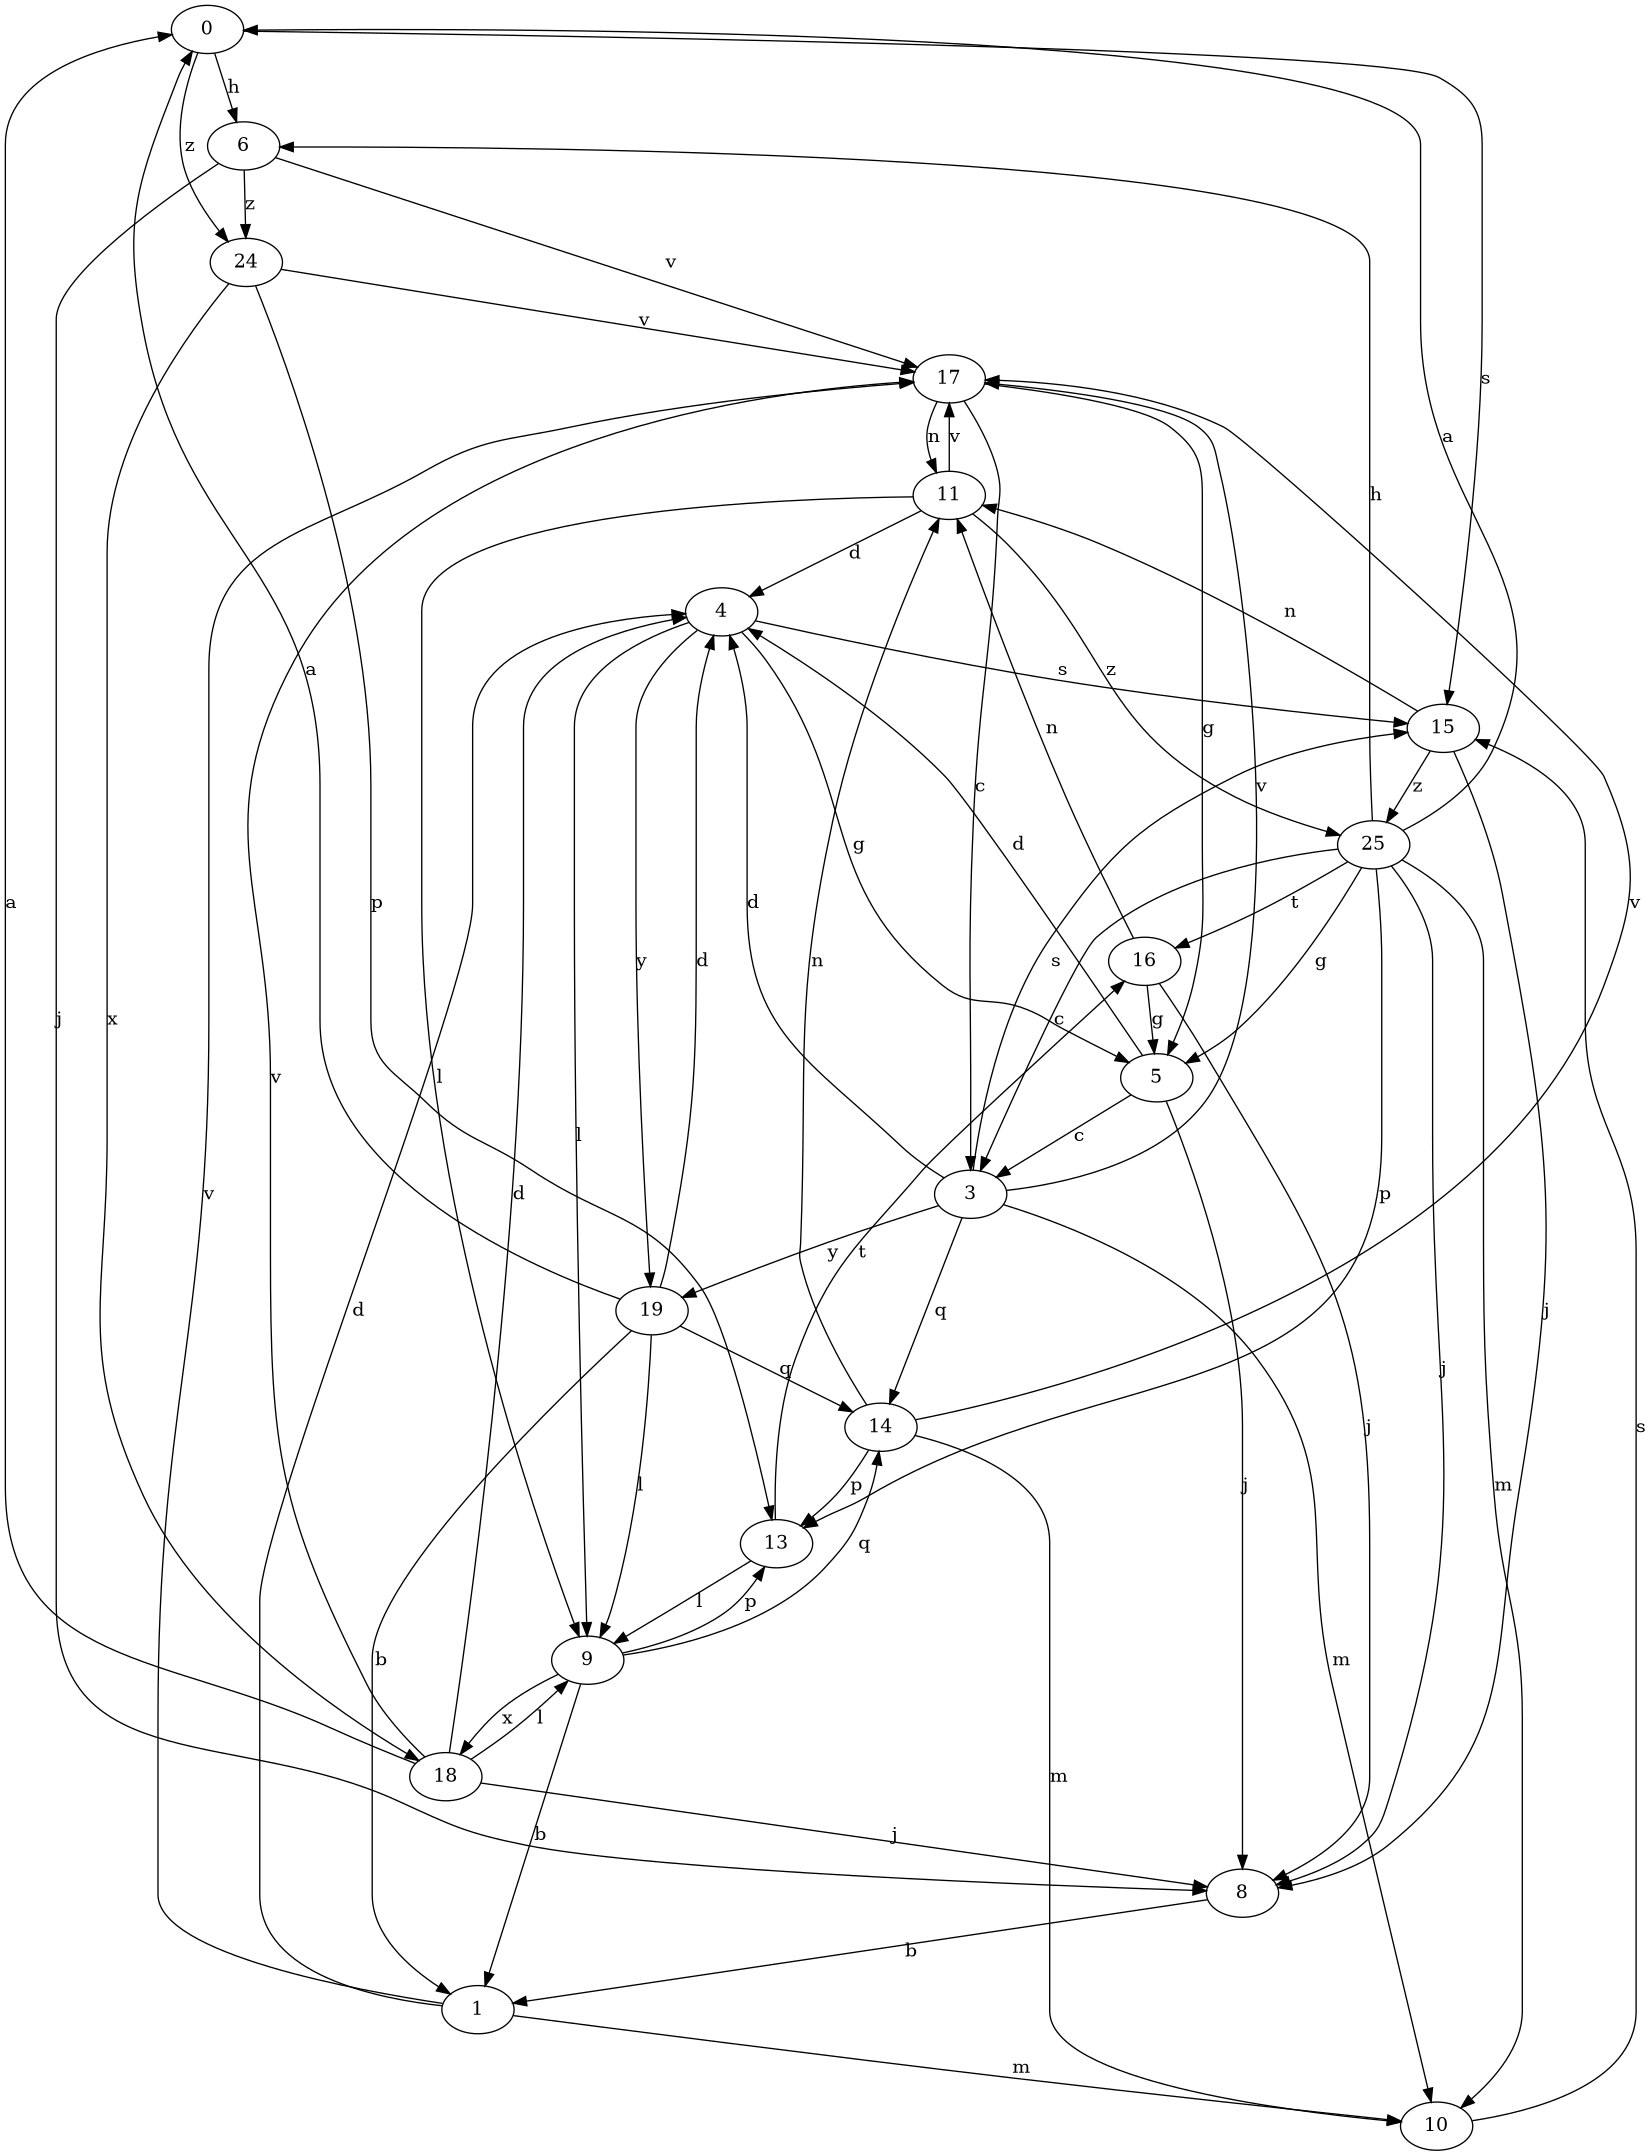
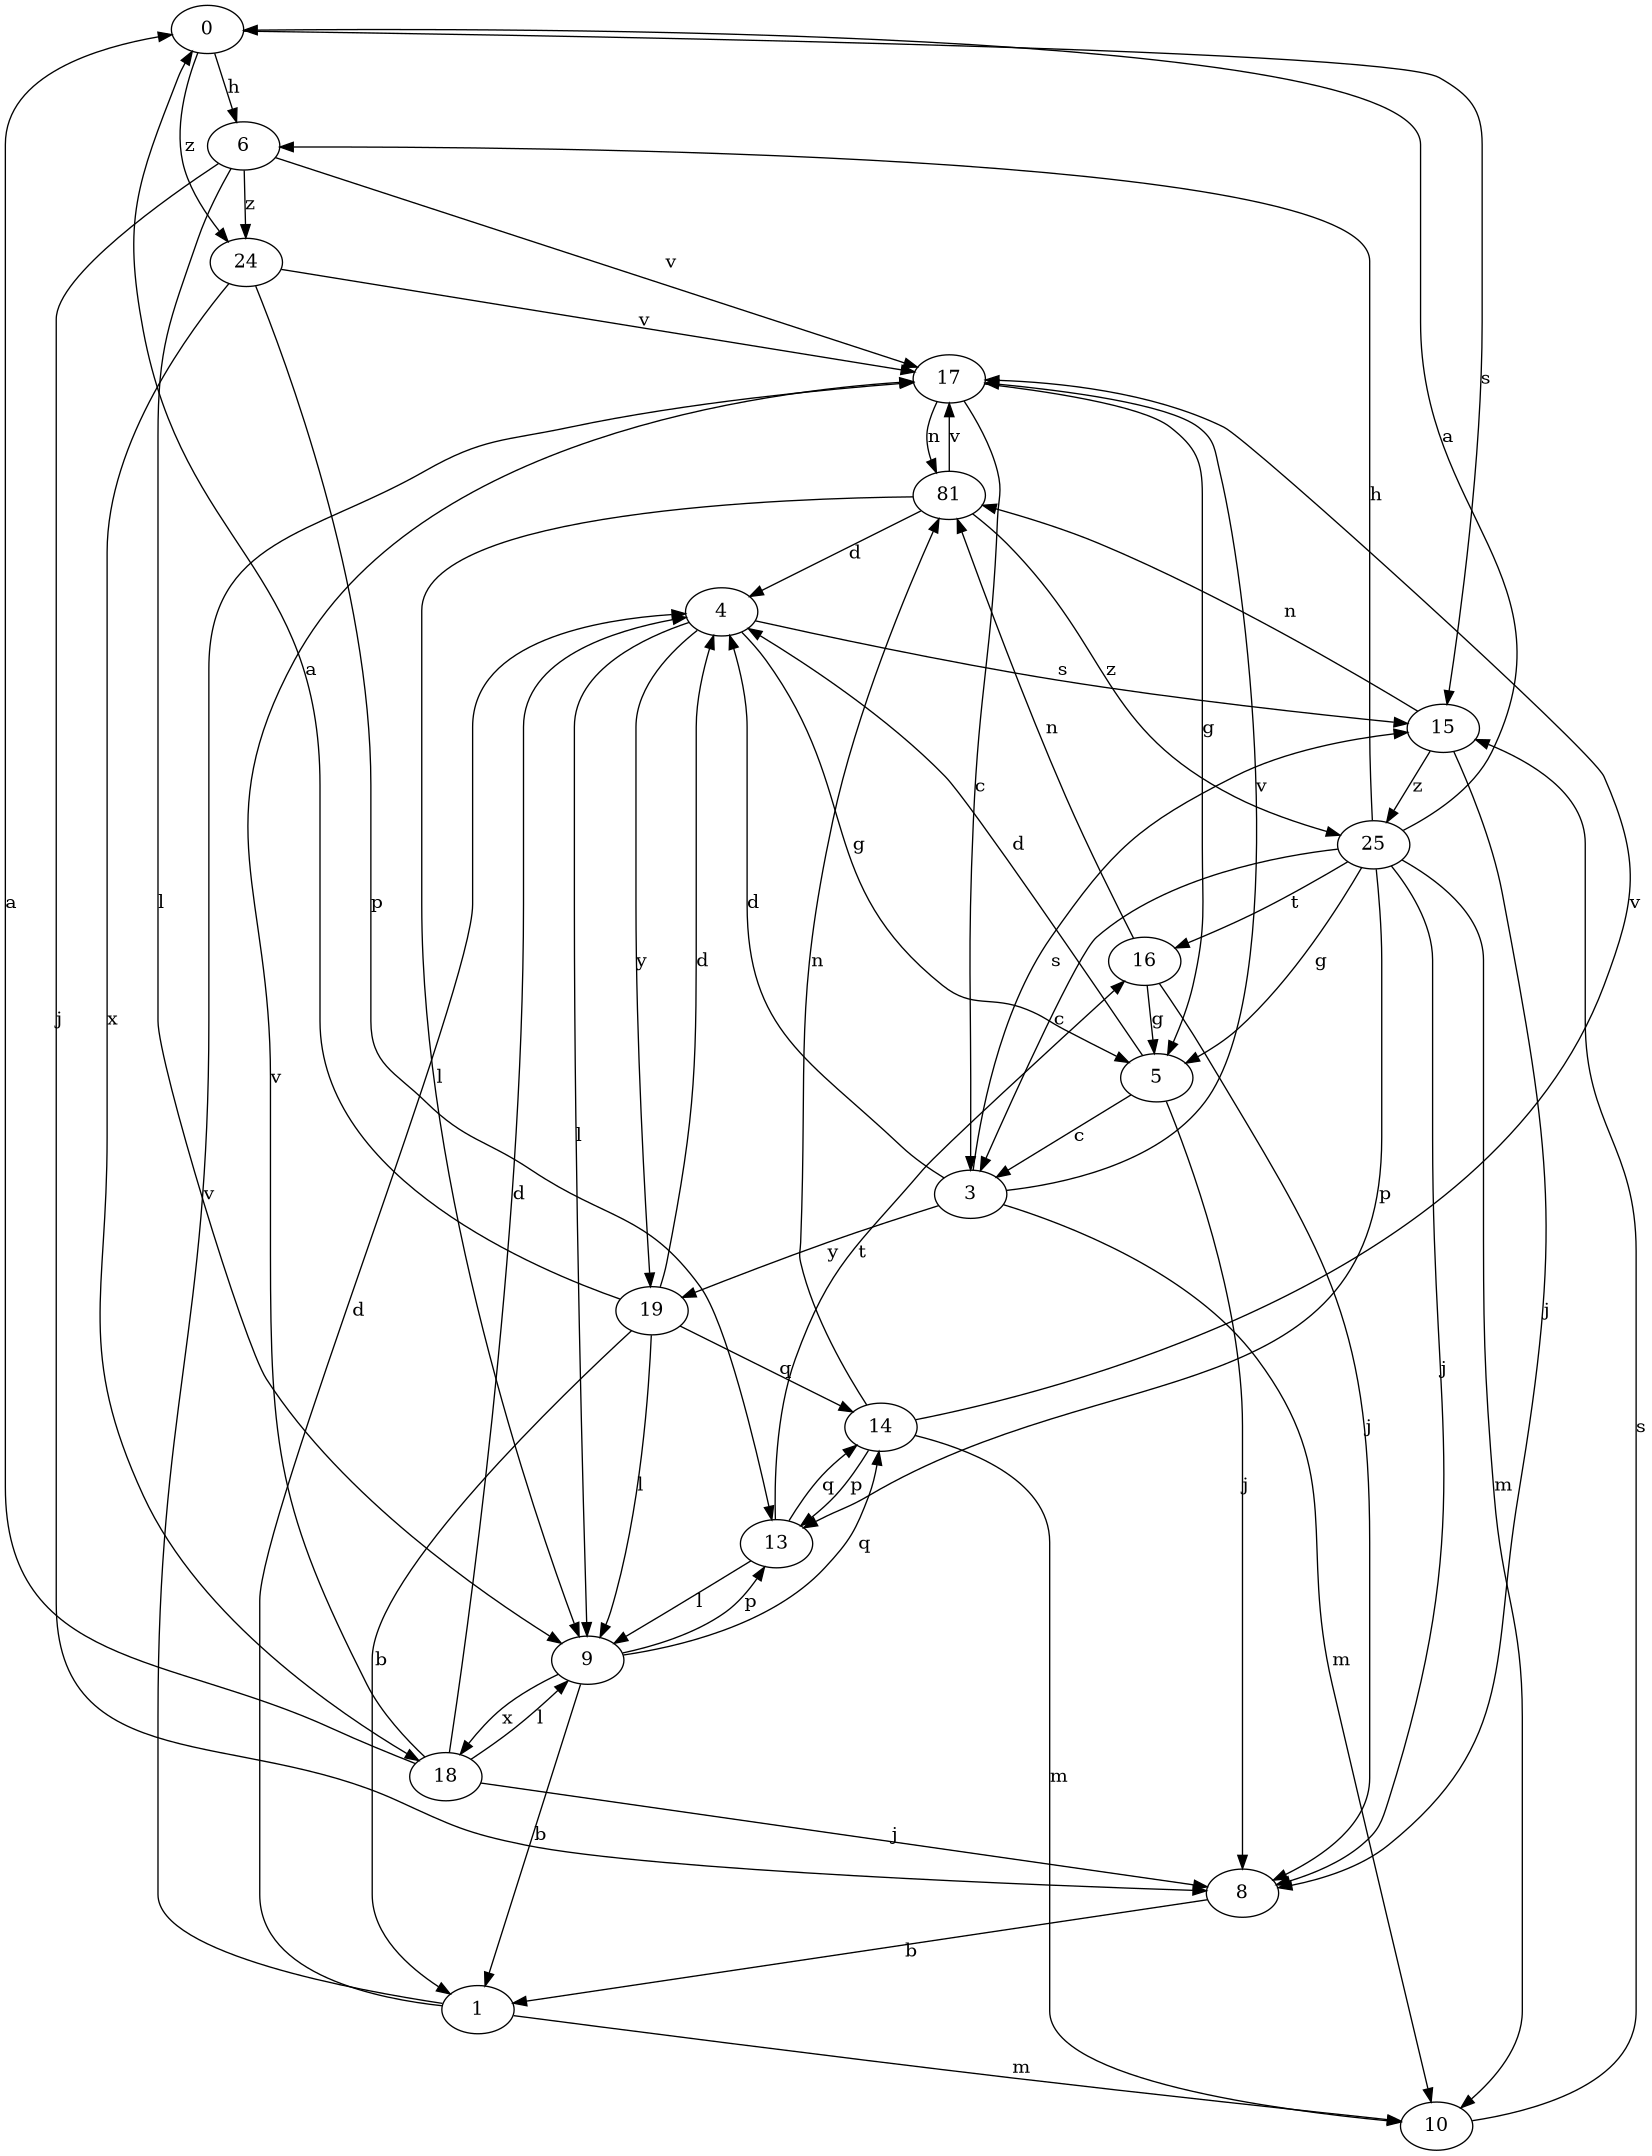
node "11": label "11" -> "81"
edge "6" -> "9": added, label "l"
edge "3" -> "14": now "13" -> "14"
